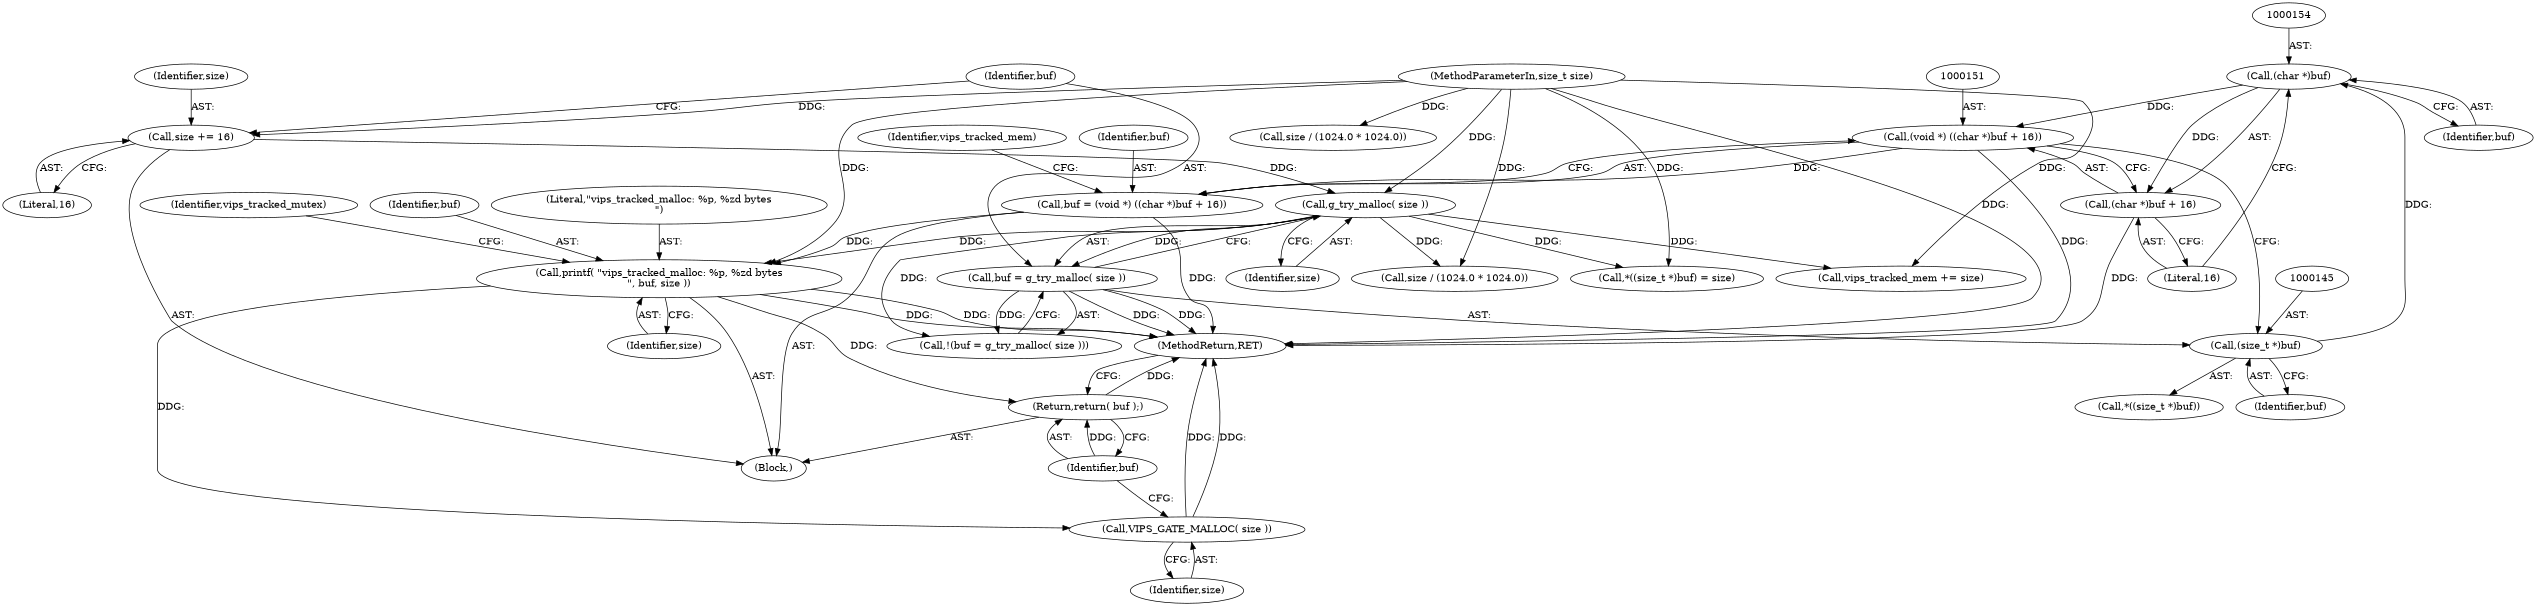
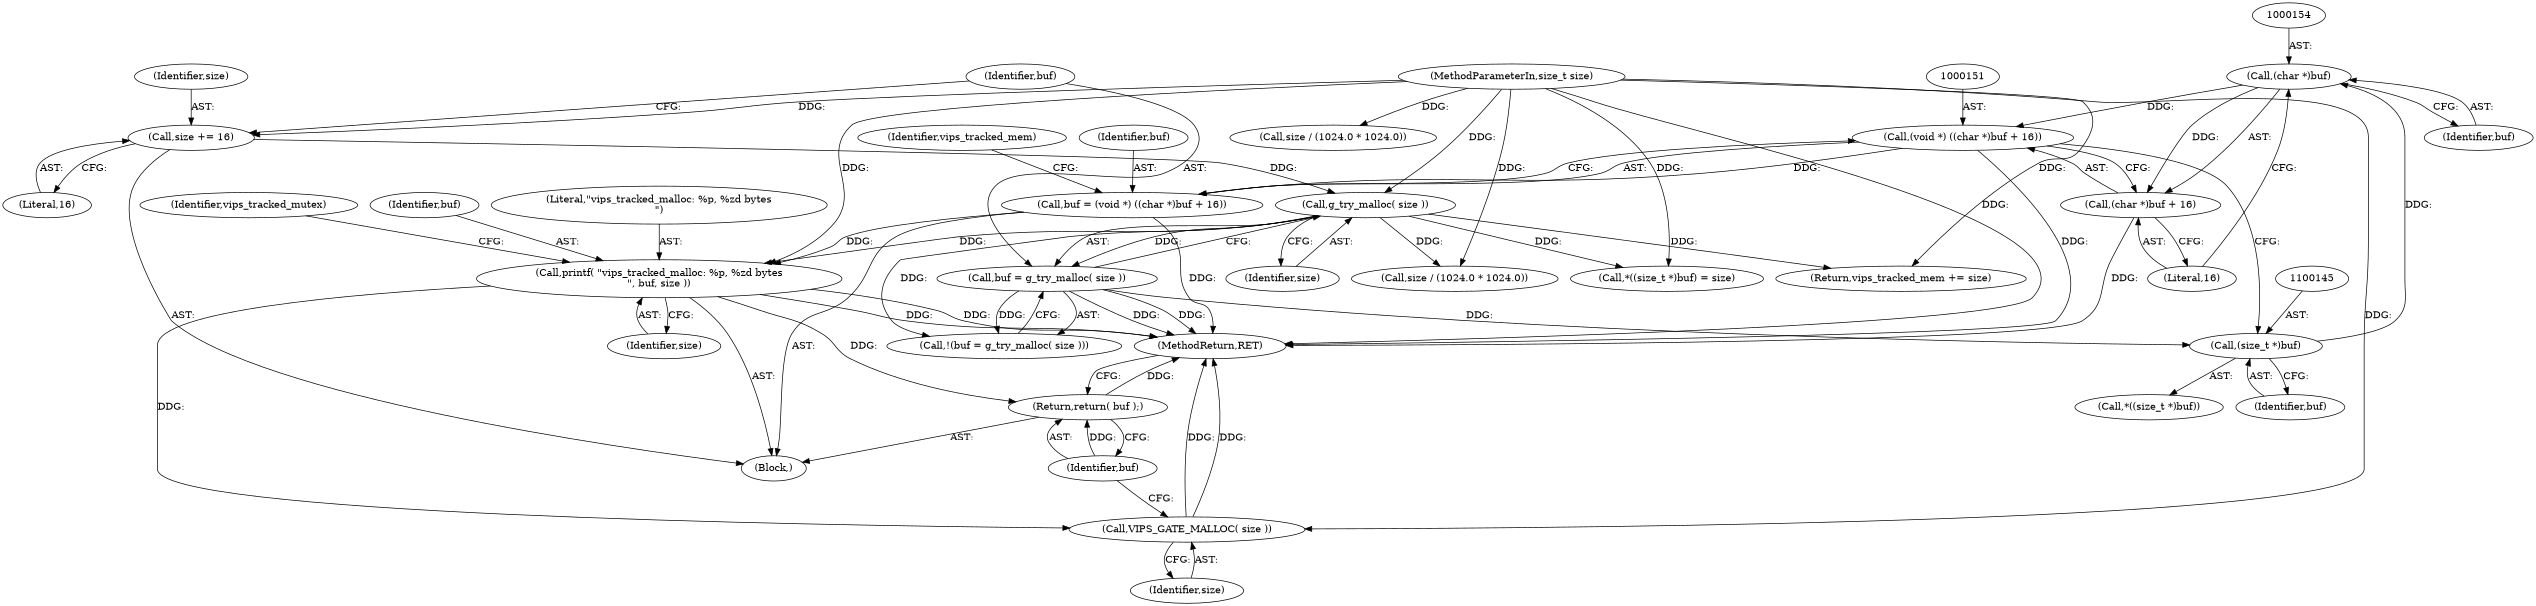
node "(Call,vips_tracked_mem += size)": label "(Call,vips_tracked_mem += size)" -> "(Return,vips_tracked_mem += size)"
node "1000145": label "1000145" -> "1100145"
edge "(Call,buf = g_try_malloc( size ))" -> "(Call,(size_t *)buf)": label "AST: " -> "DDG: "
edge "(MethodParameterIn,size_t size)" -> "(Call,VIPS_GATE_MALLOC( size ))": added, label "DDG:"
